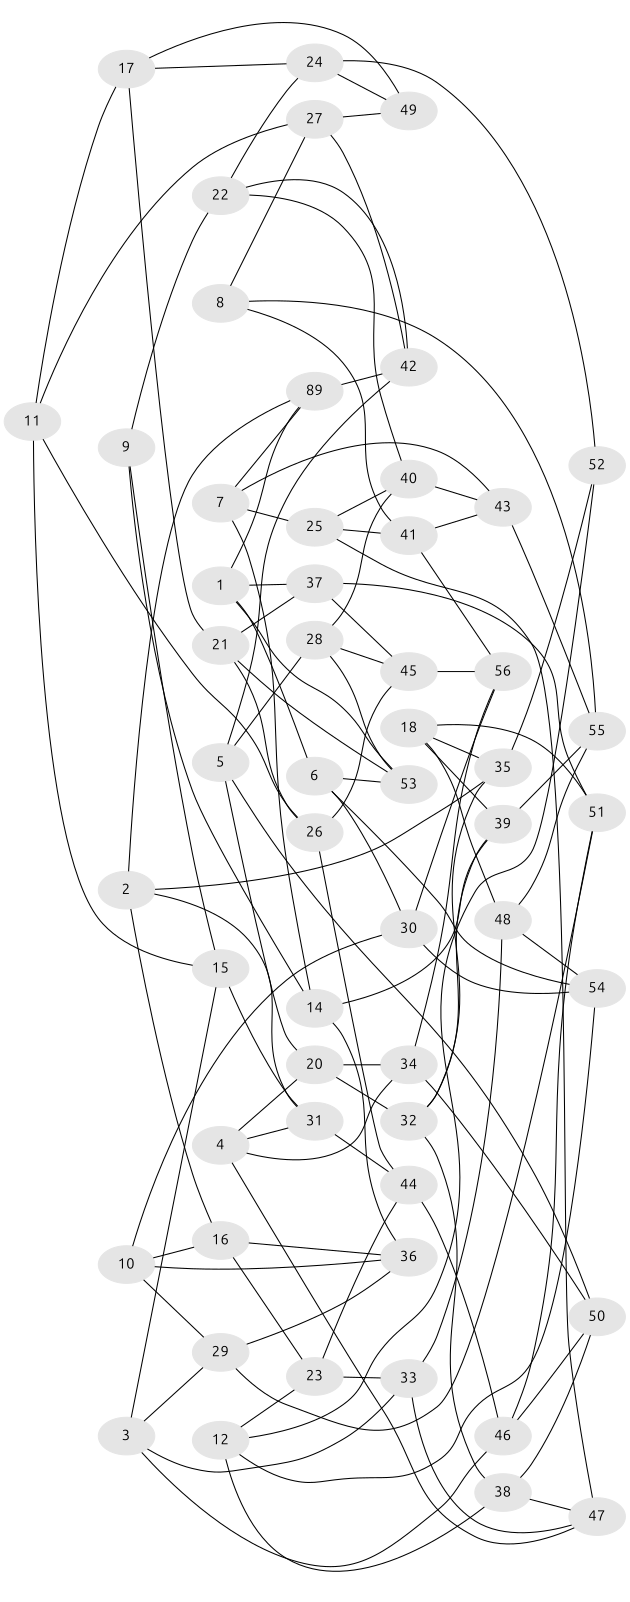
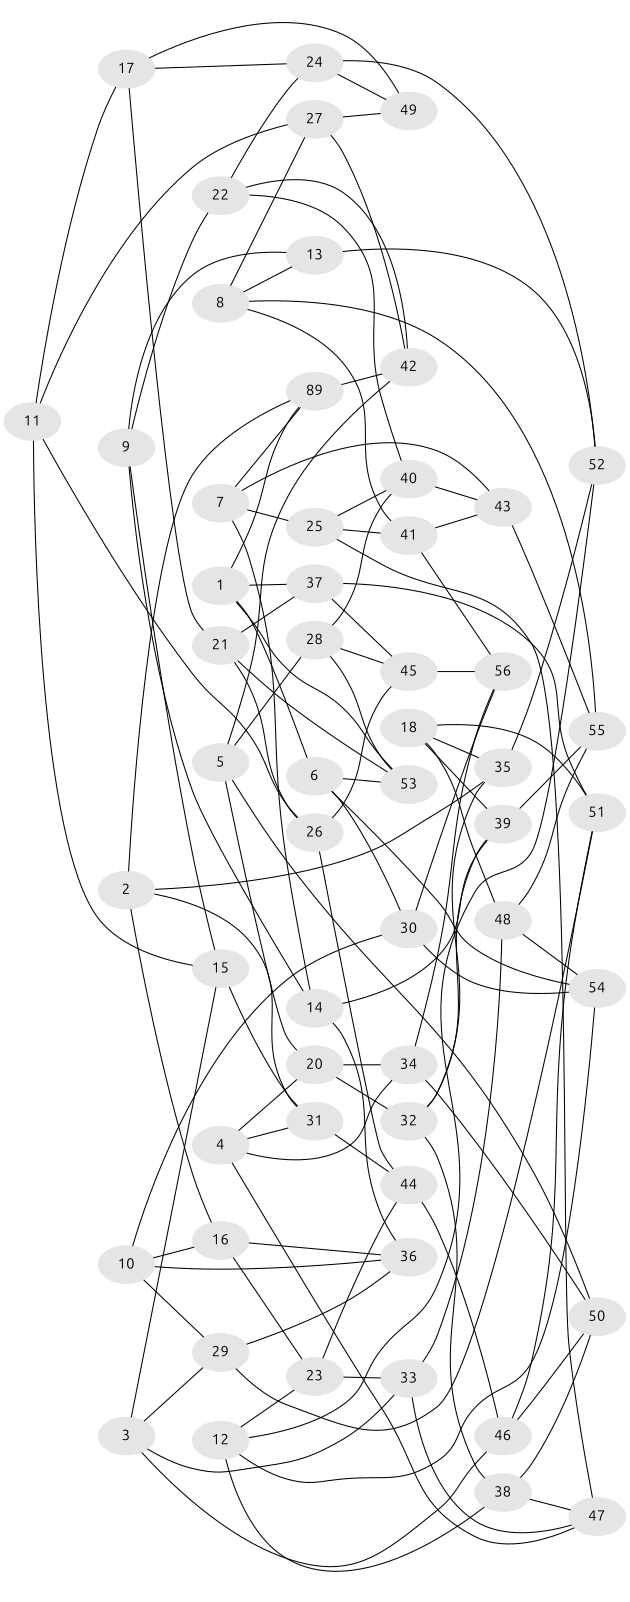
node "13": added
